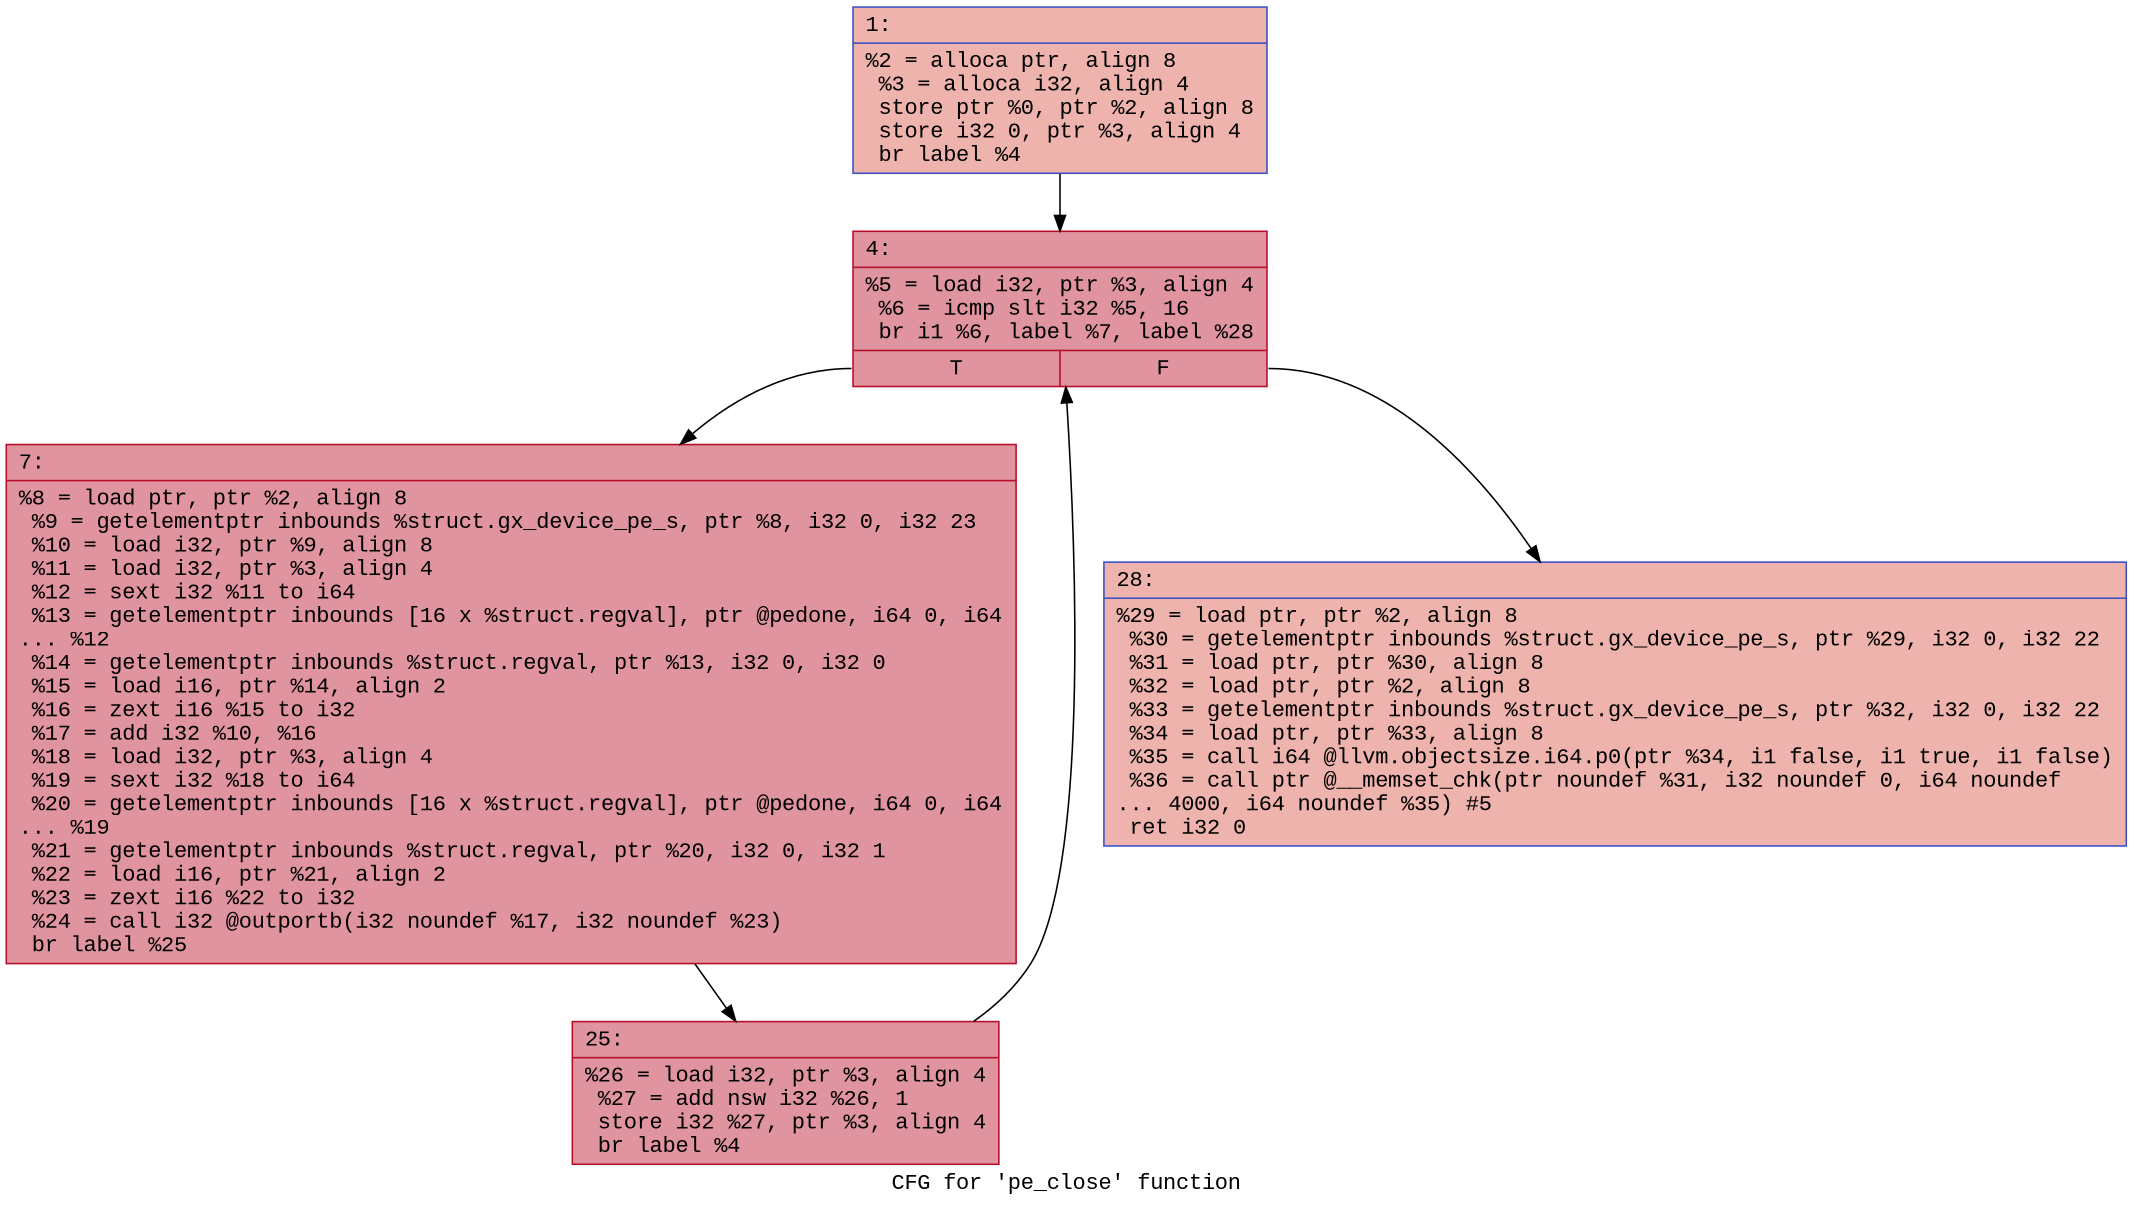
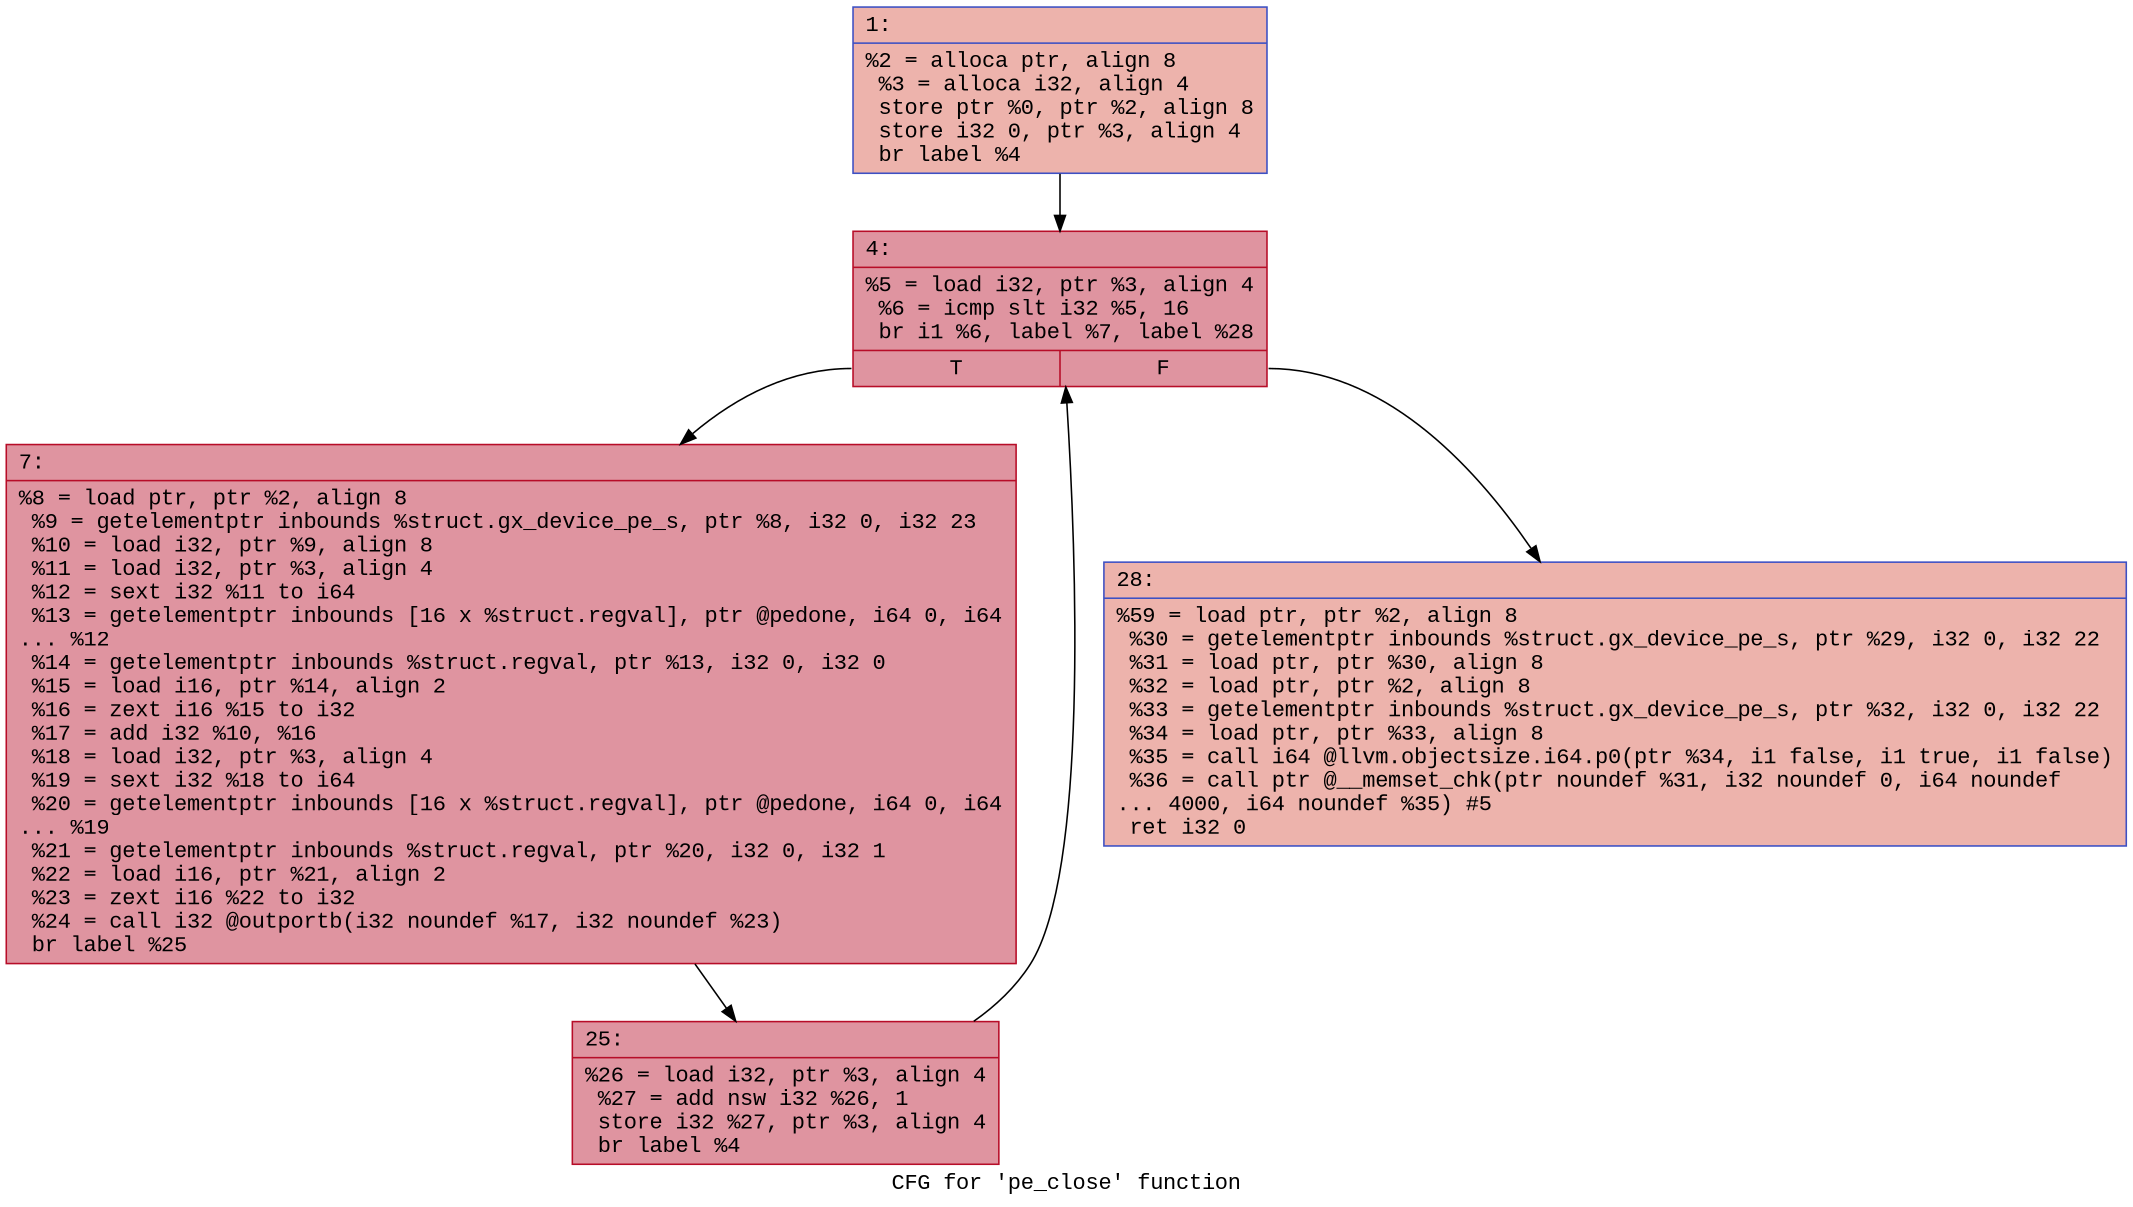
node "28:": text "%29 = load ptr, ptr %2, align 8" -> "%59 = load ptr, ptr %2, align 8"
